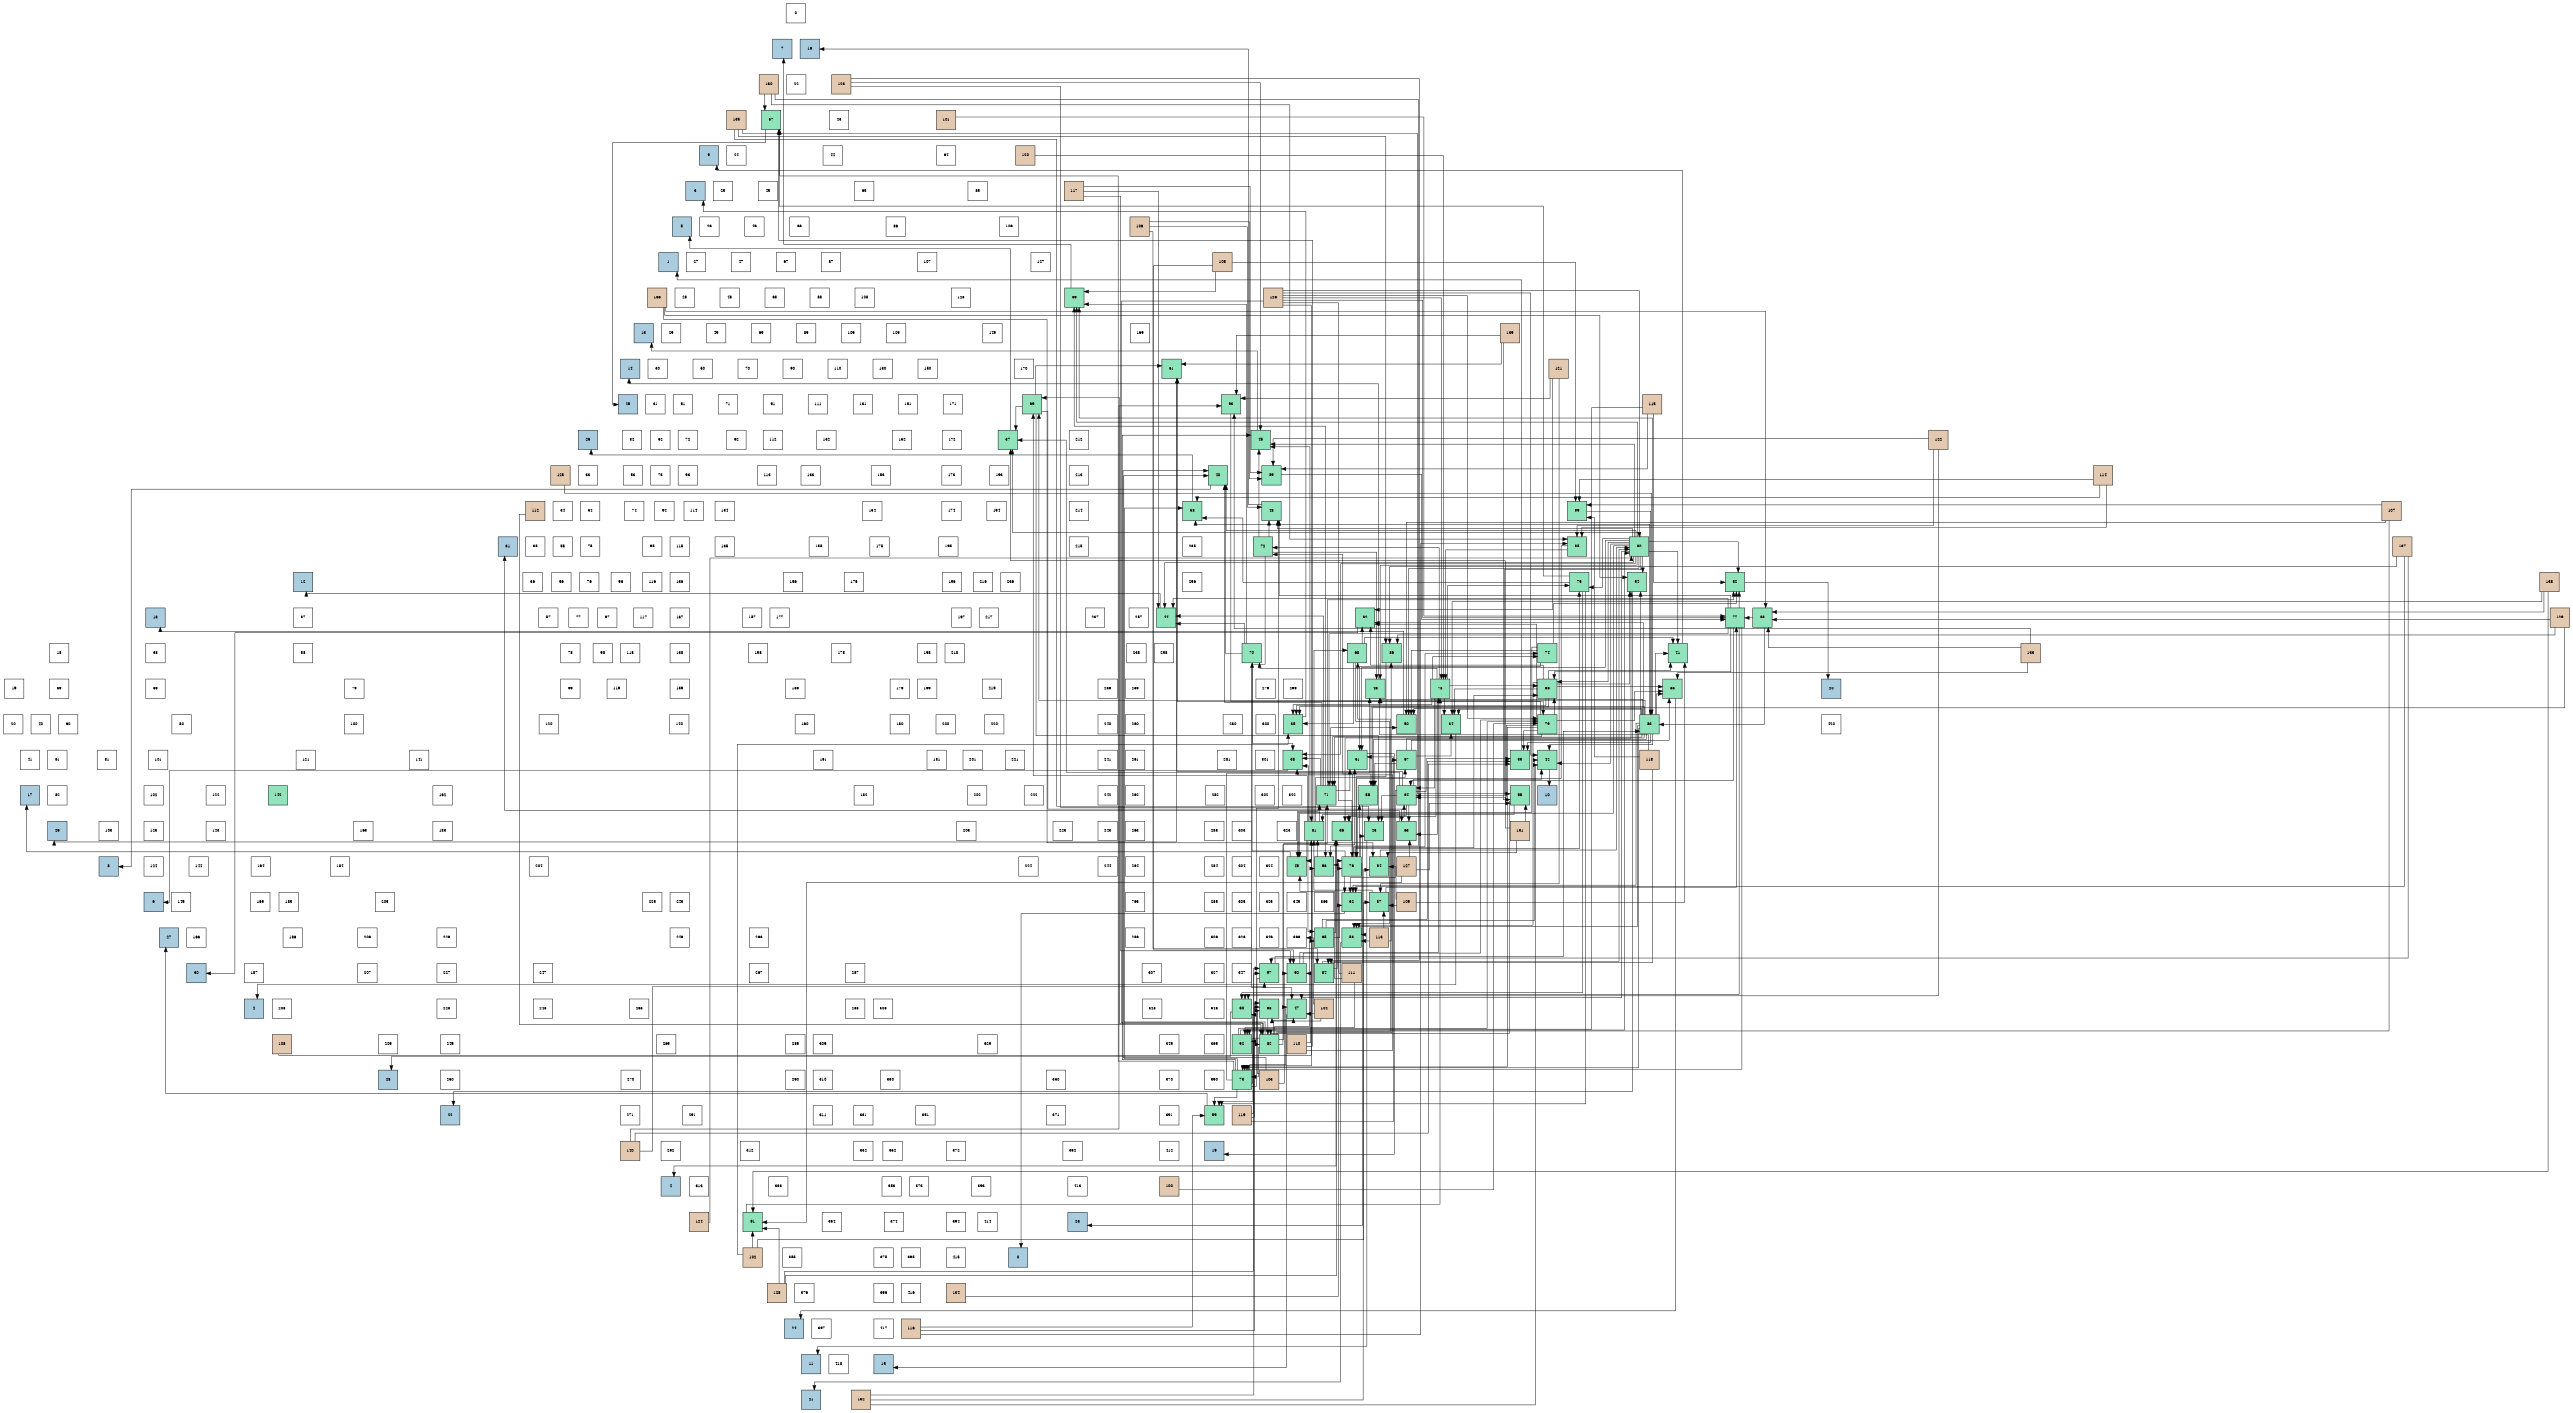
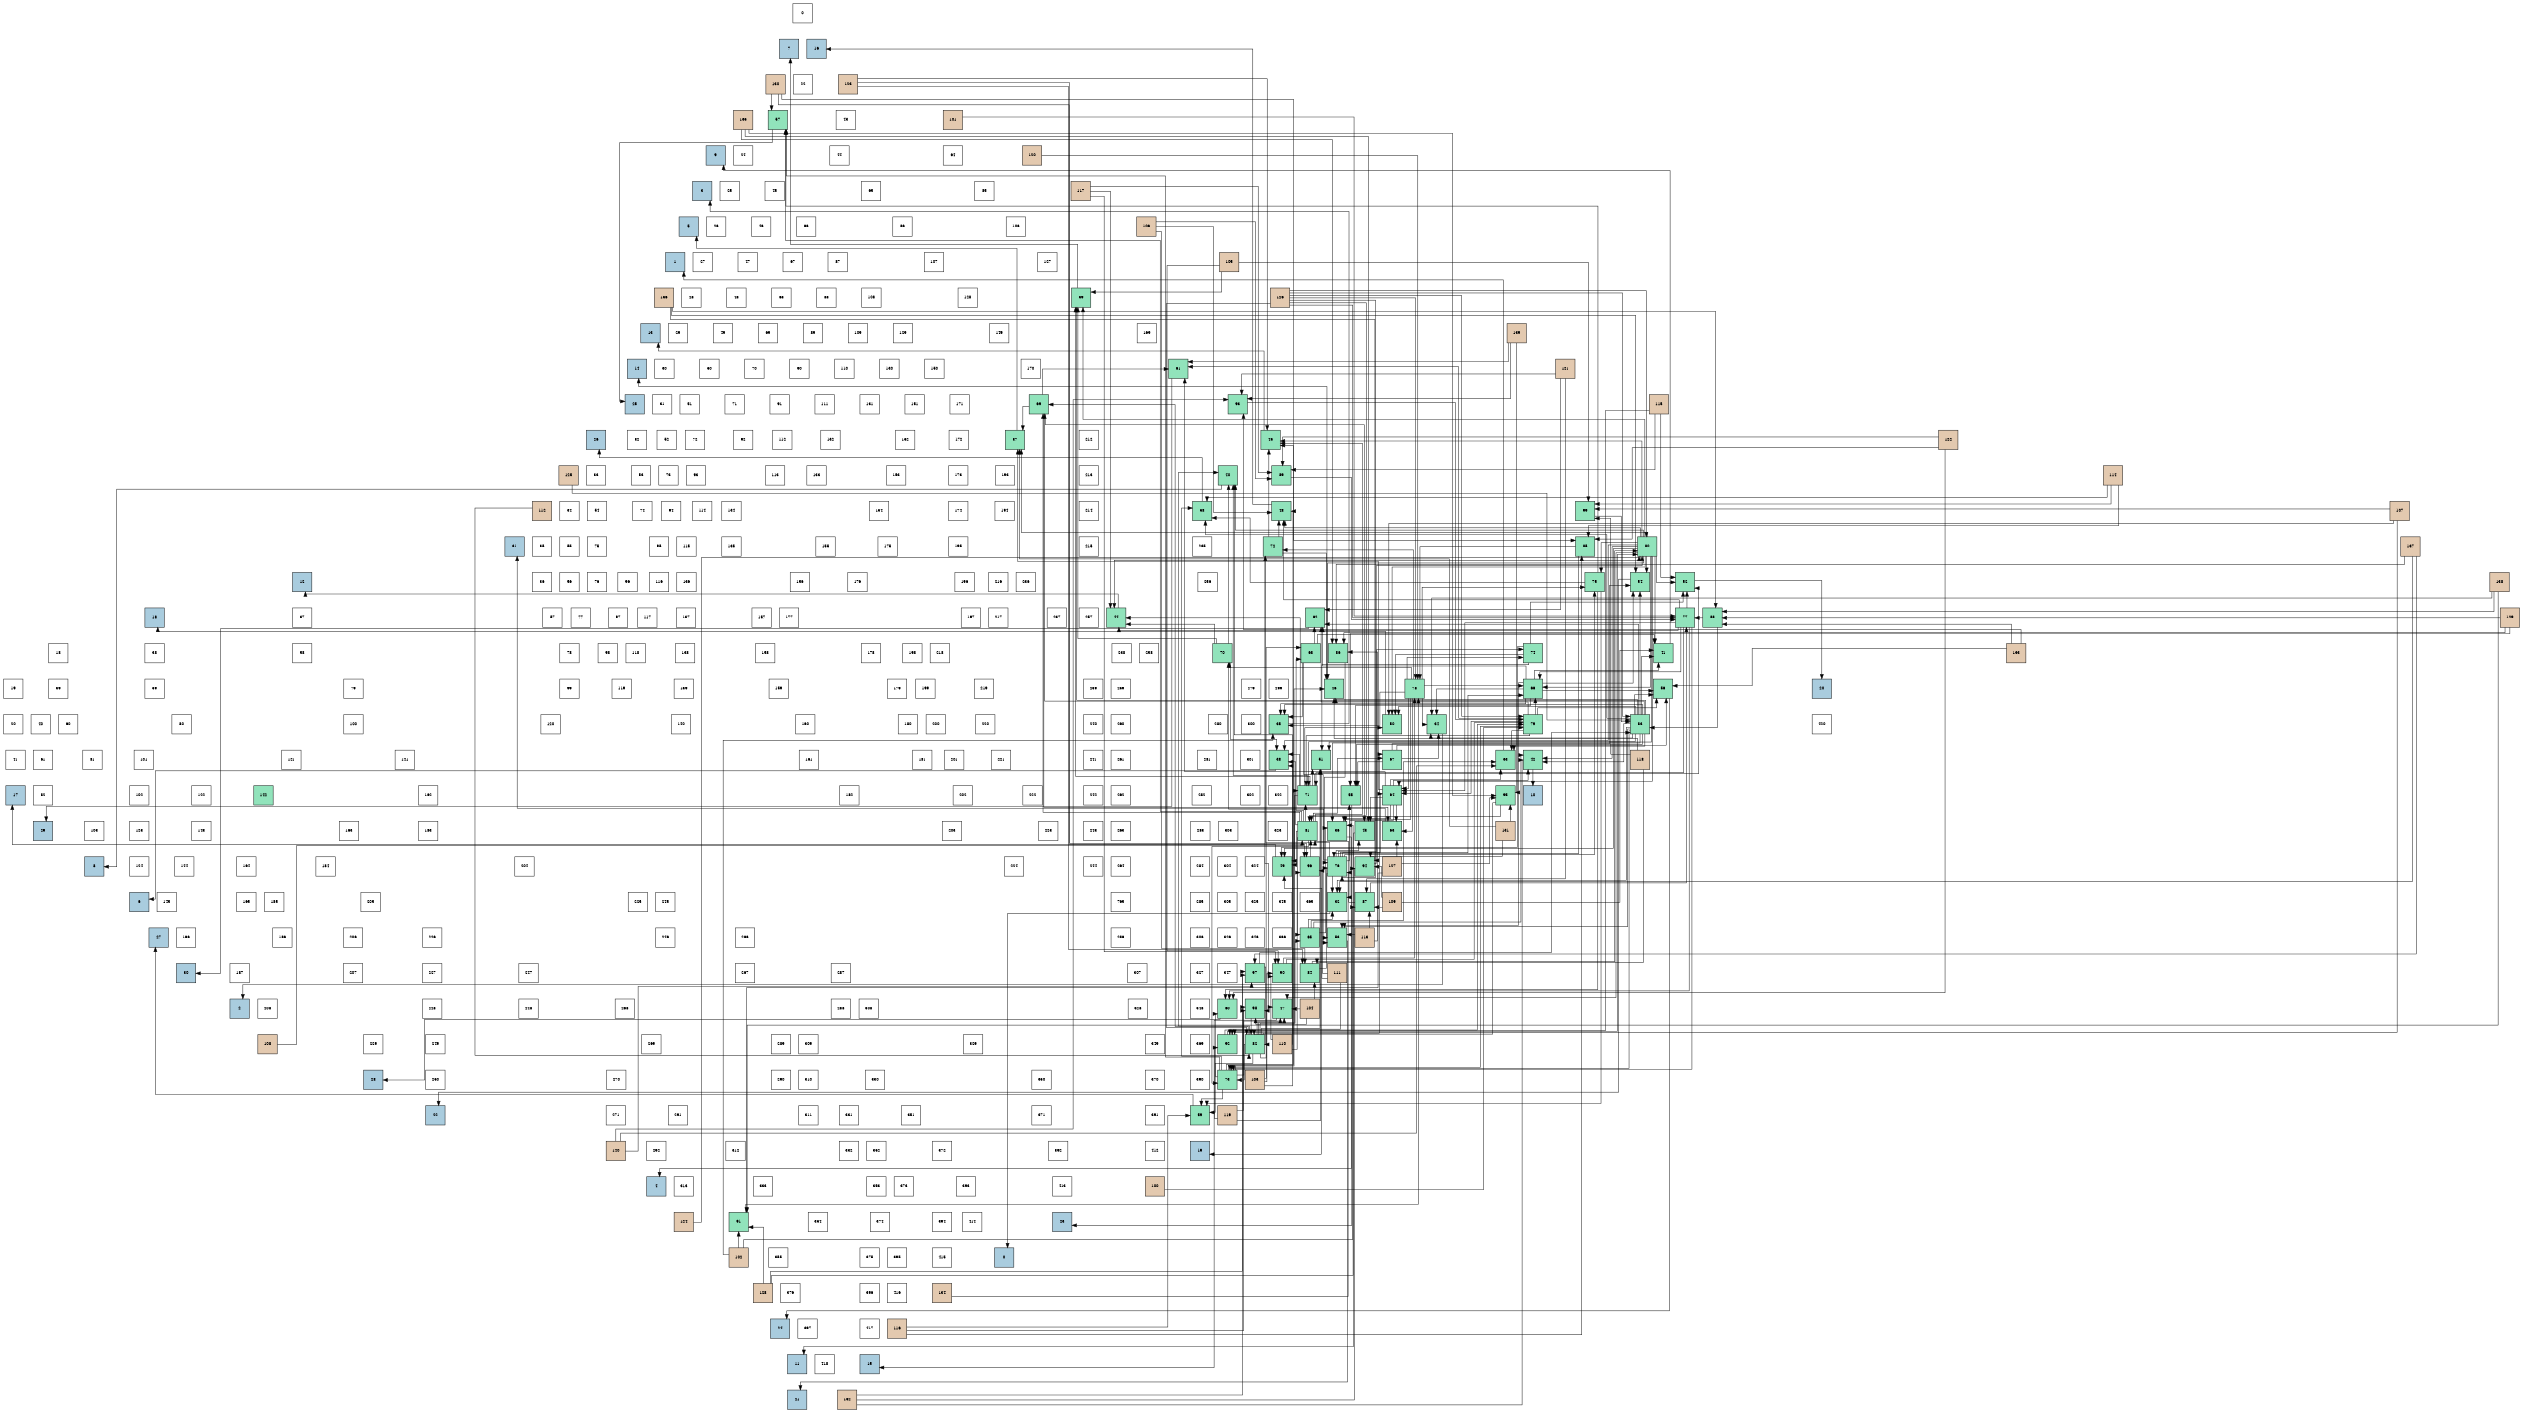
edge "126" -> "42": now "126" -> "83"
edge "104" -> "366": now "104" -> "84"
